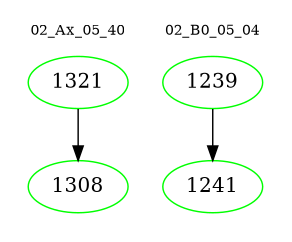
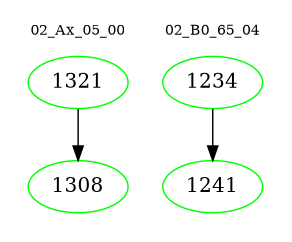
cluster "02_Ax_05_40": label "02_Ax_05_40" -> "02_Ax_05_00"
cluster "02_B0_05_04": label "02_B0_05_04" -> "02_B0_65_04"
node "1239": label "1239" -> "1234"
